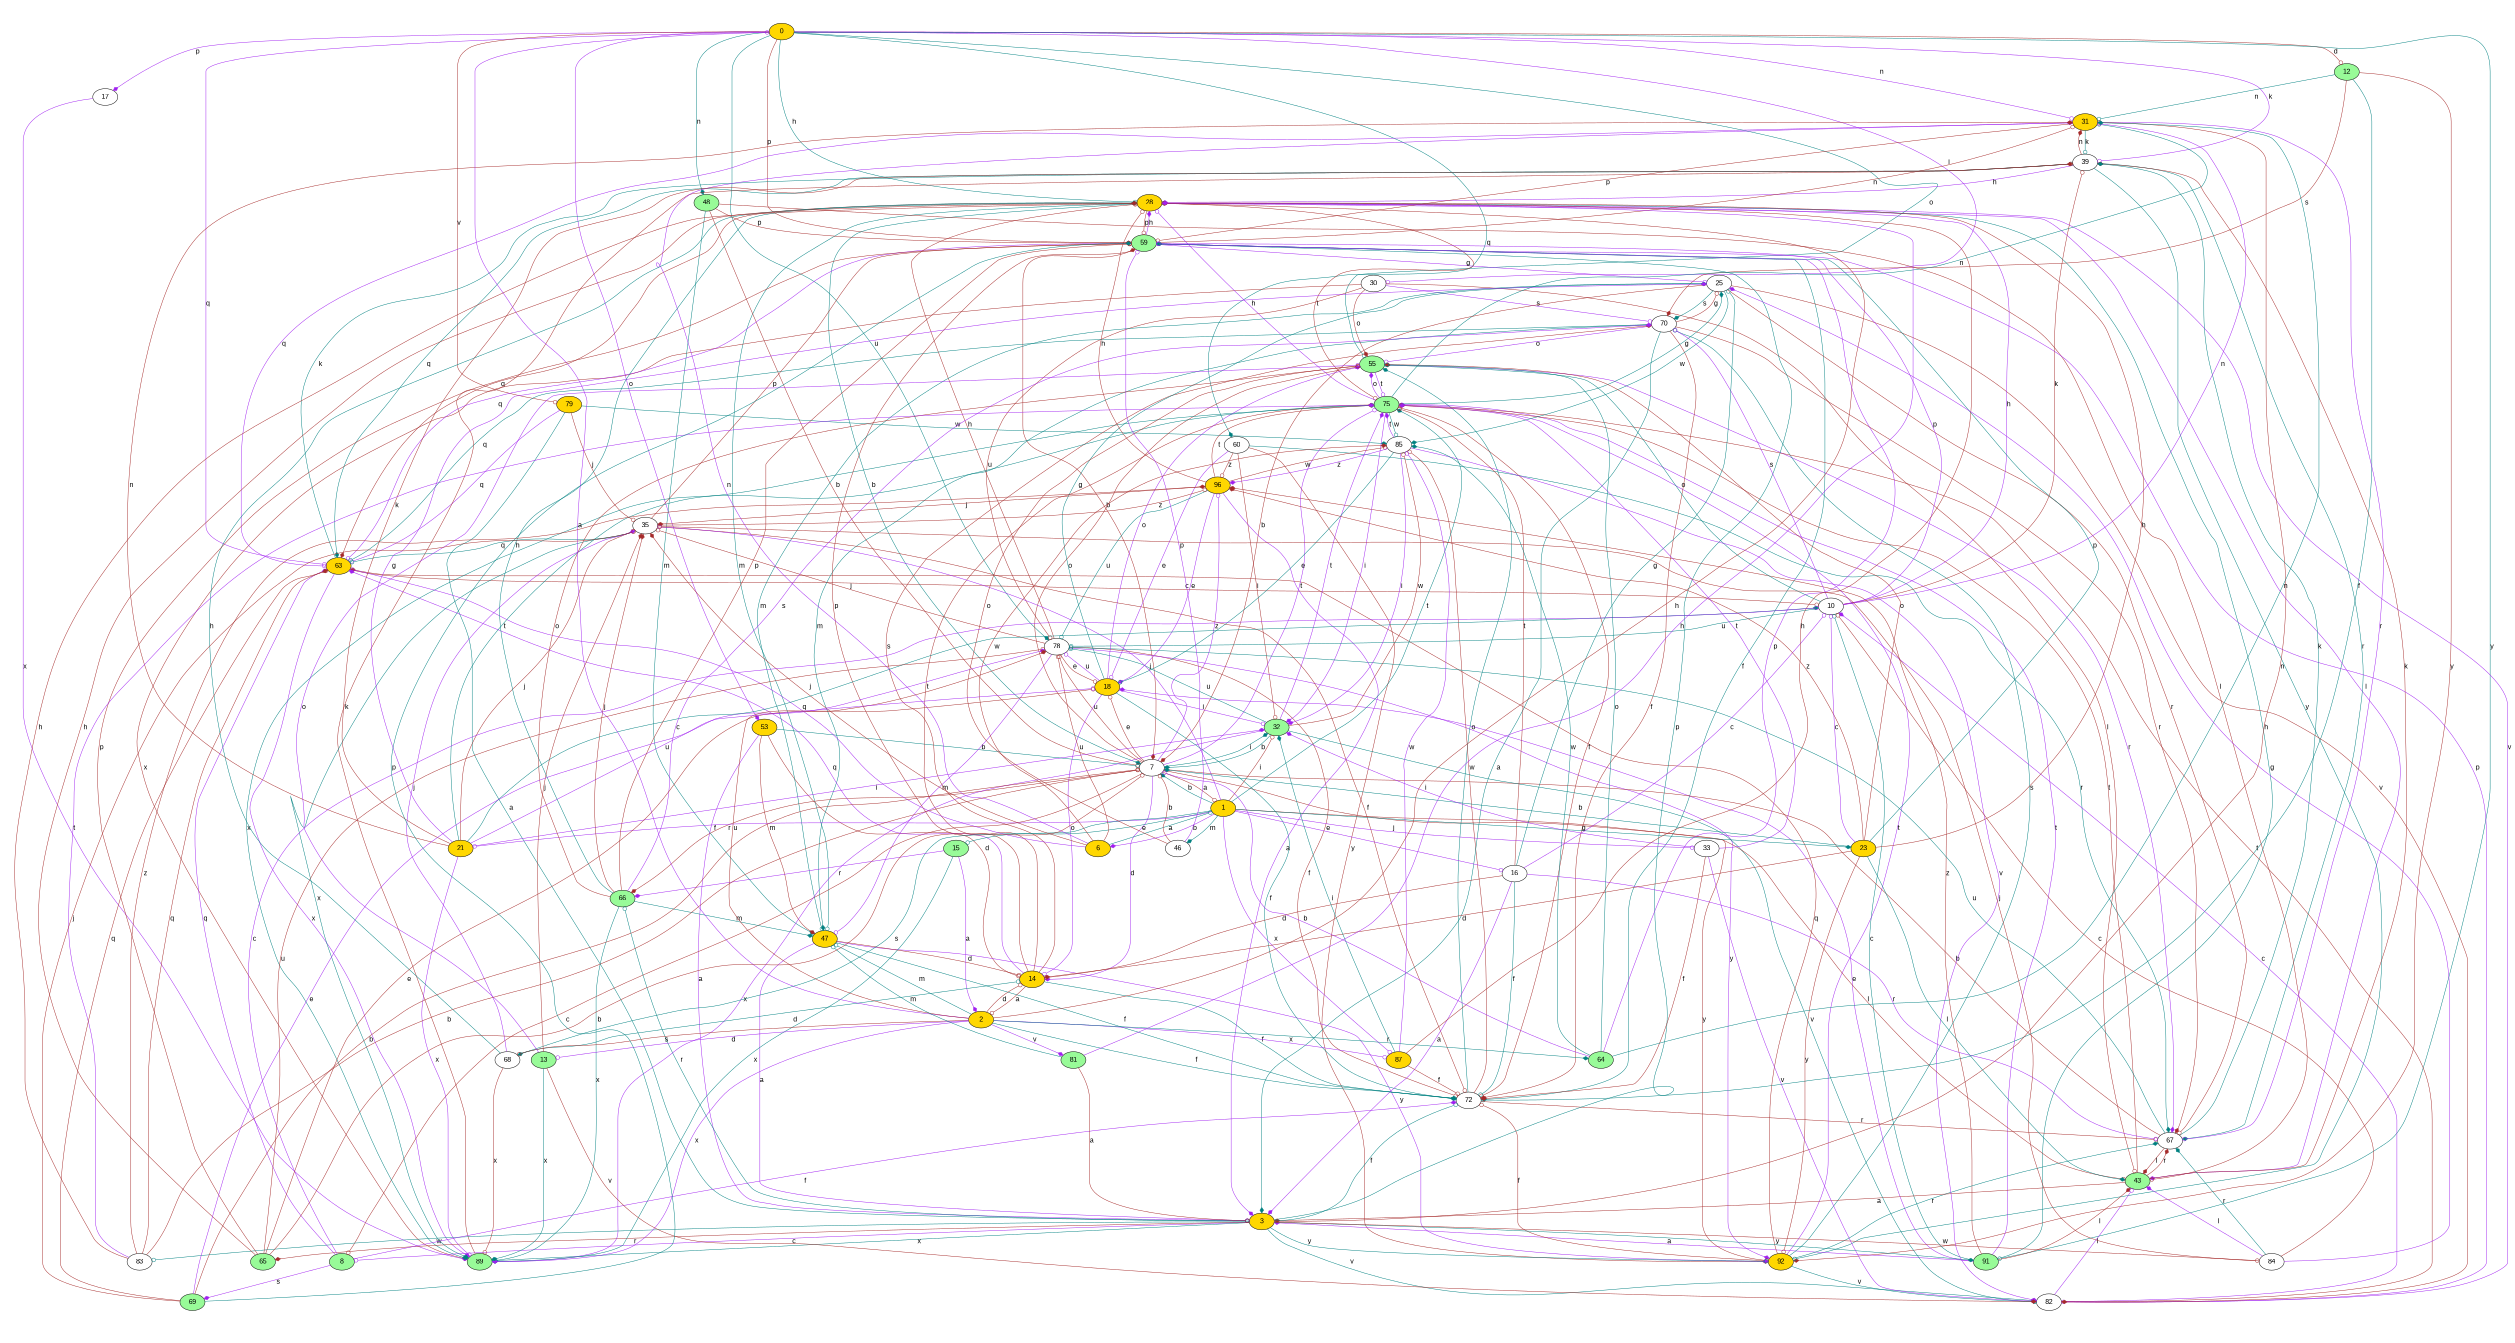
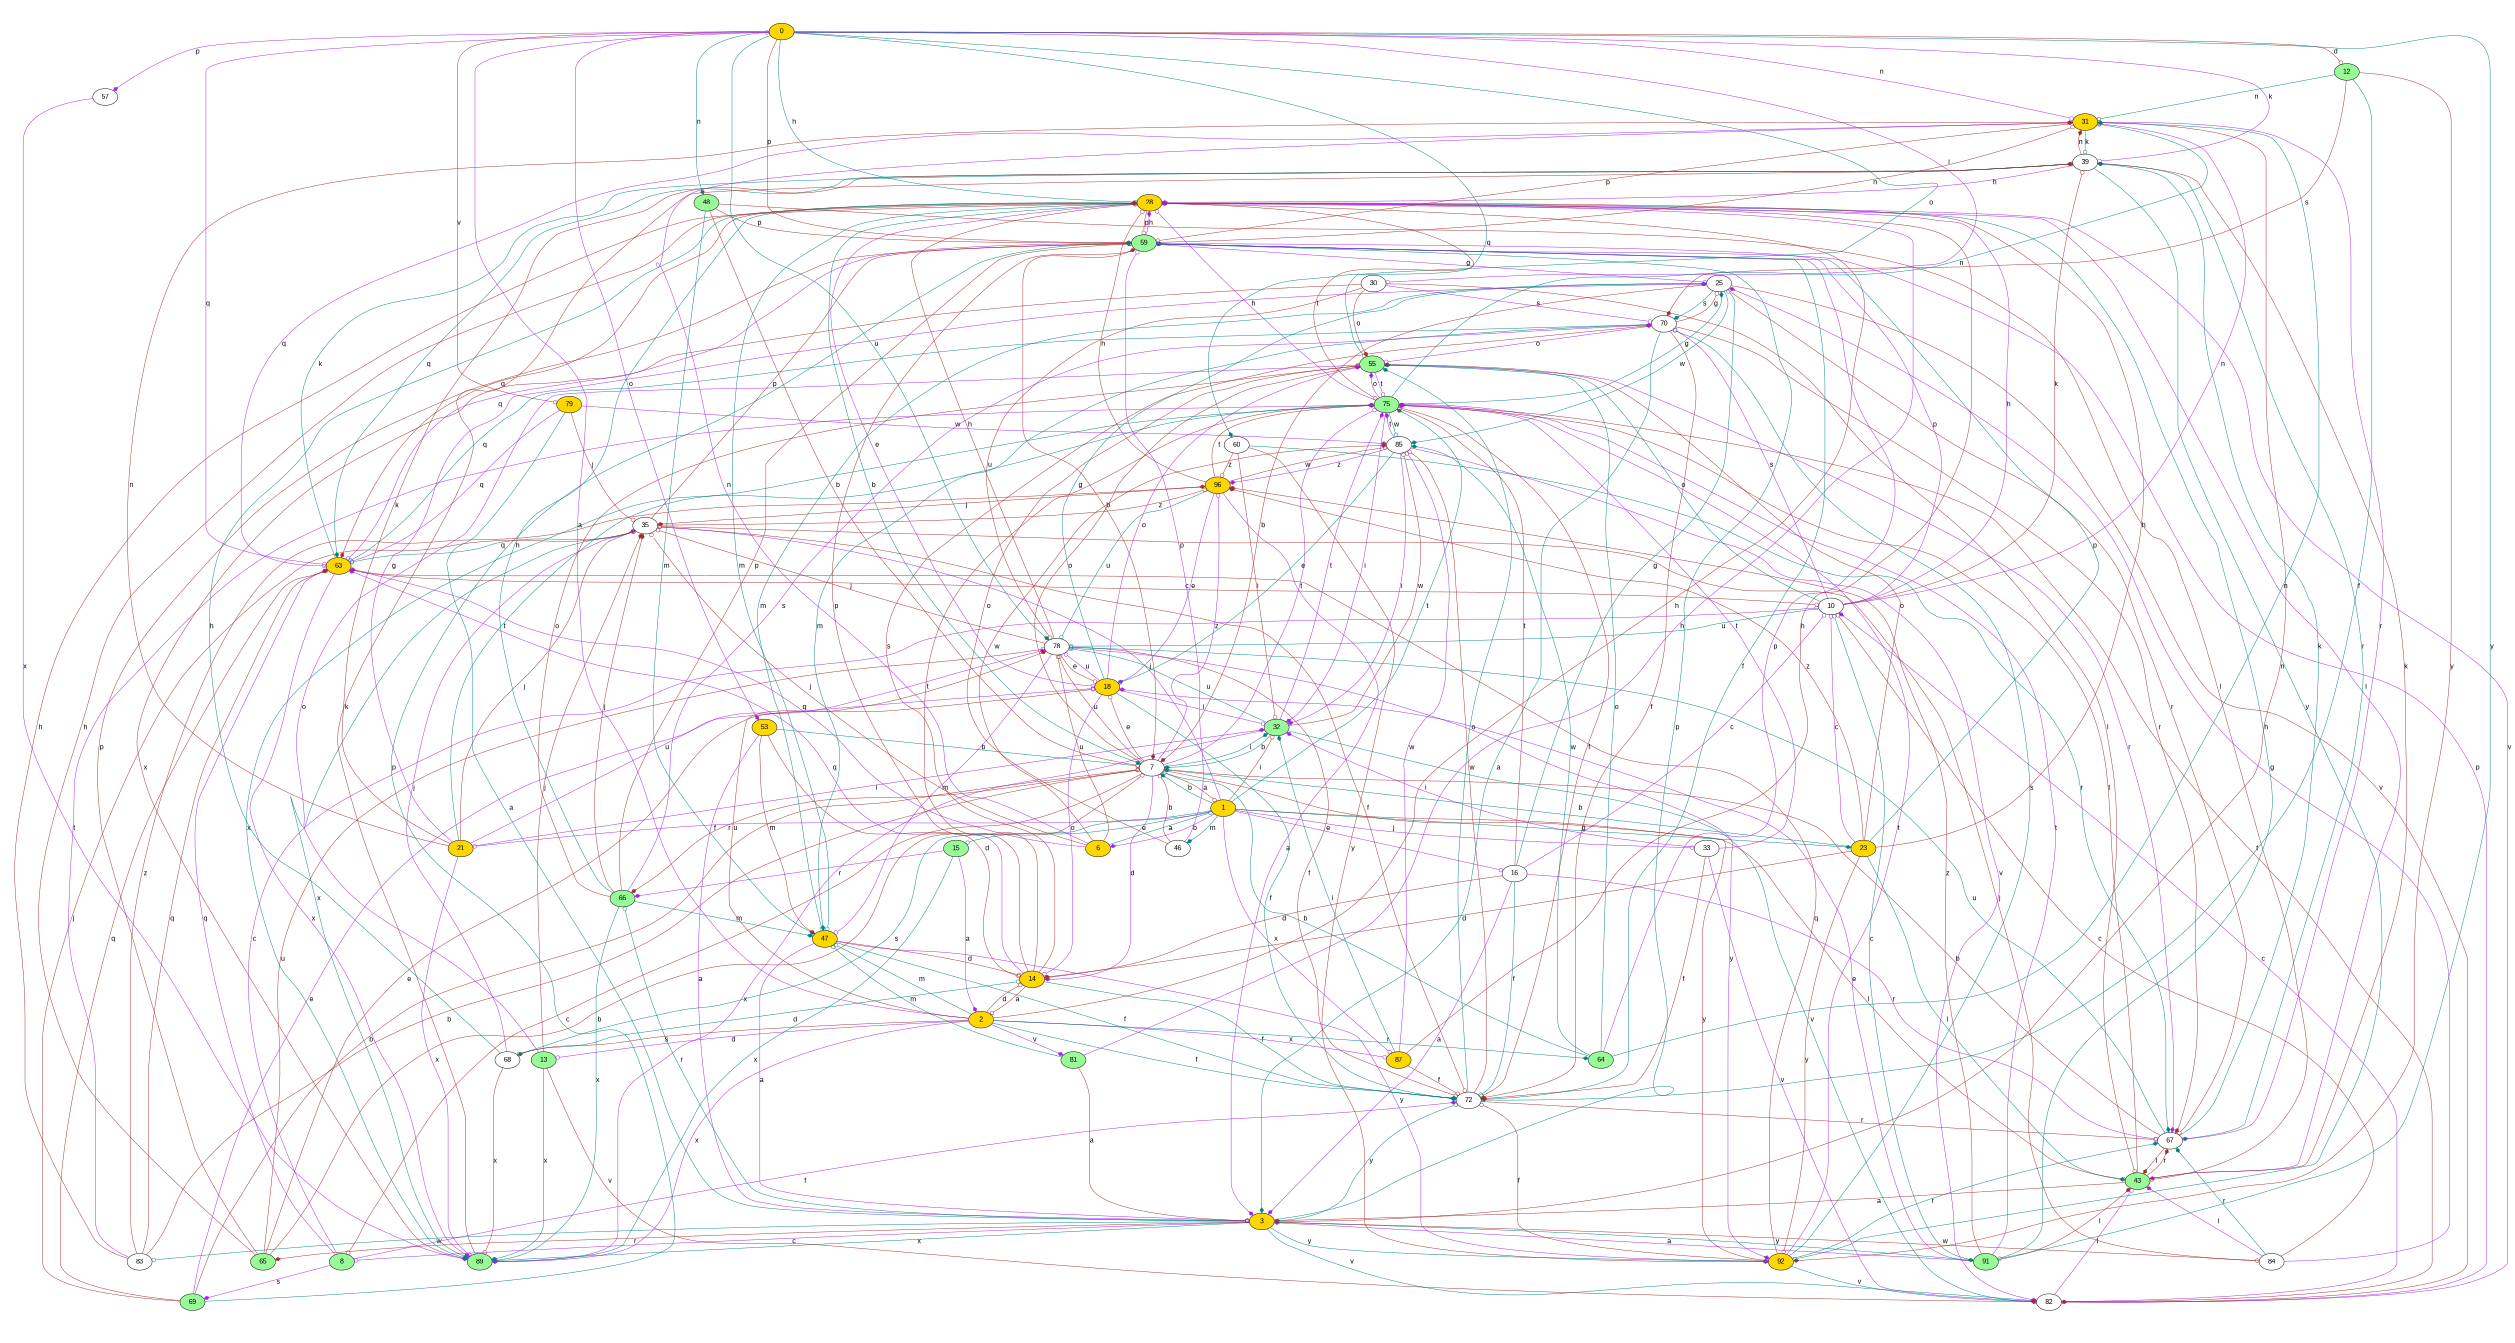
node "17": label "17" -> "57"
edge "79" -> "85": color teal -> purple
edge "60" -> "18": now "28" -> "18"
edge "21" -> "10": removed, label "c"
edge "6" -> "35": arrowhead diamond -> odot
edge "64" -> "7": color purple -> teal
edge "3" -> "72": label "f" -> "y"
